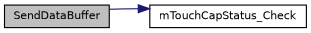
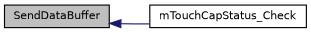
edge "SendDataBuffer" -> "mTouchCapStatus_Check": reversed
